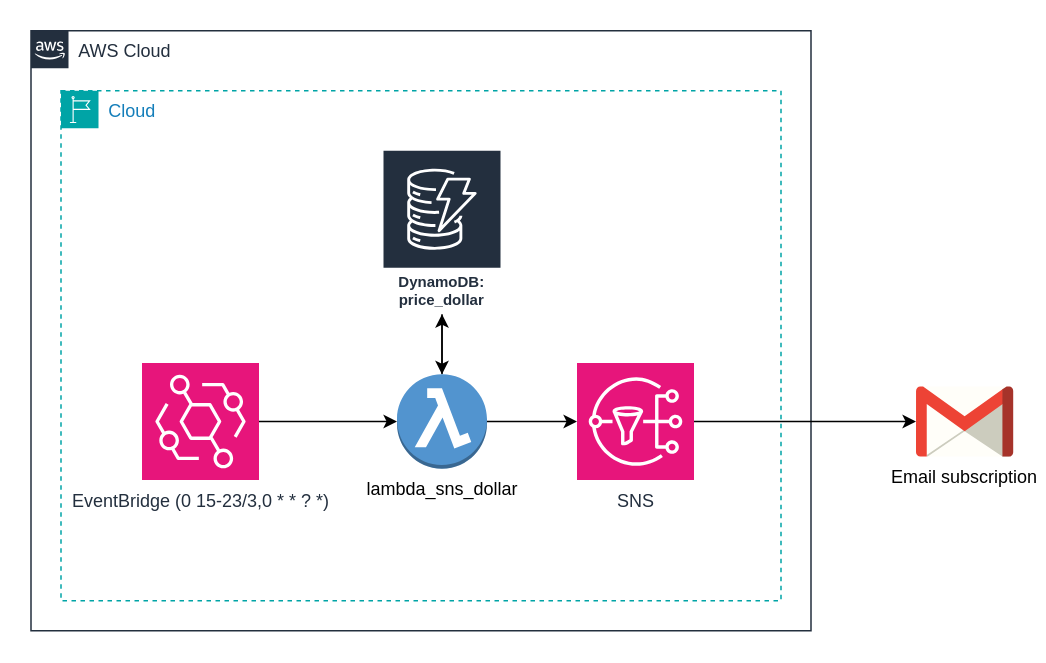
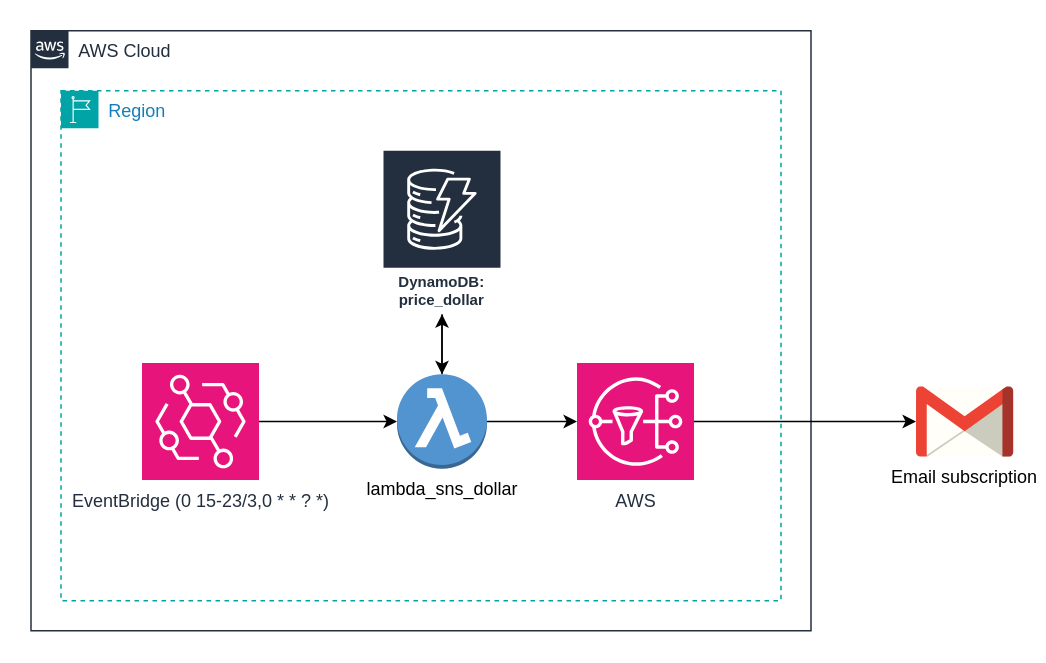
node "Cloud": label "Cloud" -> "Region"
node "SNS": label "SNS" -> "AWS"
